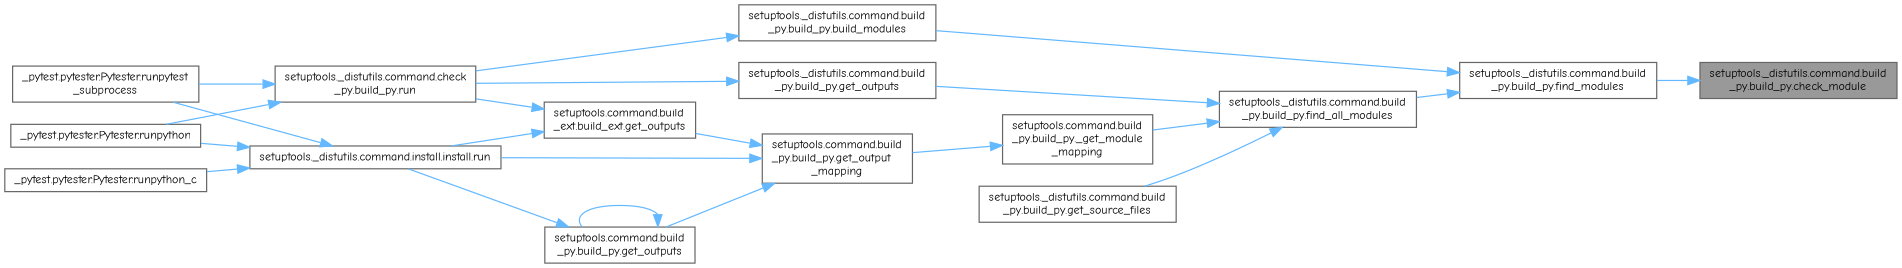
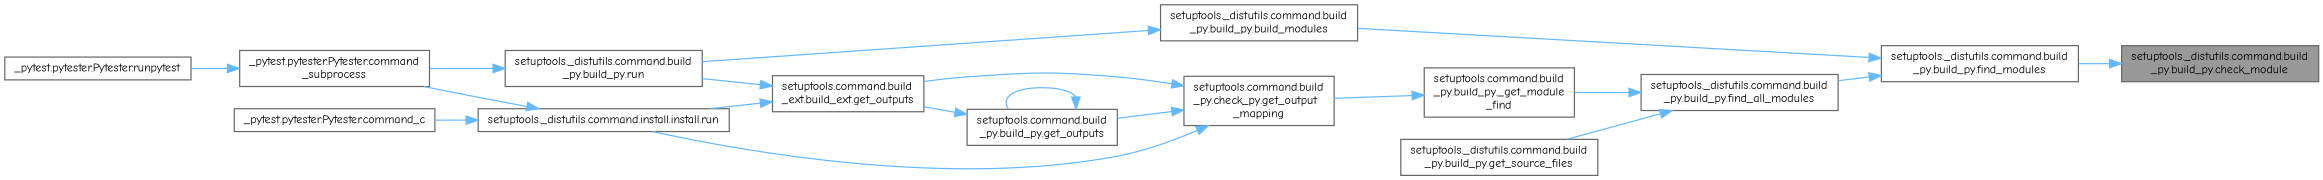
node "_pytest.pytester.Pytester.runpytest": added
node "setuptools._distutils.command.build _py.build_py.get_outputs": removed
node "_pytest.pytester.Pytester.runpytest _subprocess": label "_pytest.pytester.Pytester.runpytest _subprocess" -> "_pytest.pytester.Pytester.command _subprocess"
node "setuptools._distutils.command.check _py.build_py.run": label "setuptools._distutils.command.check _py.build_py.run" -> "setuptools._distutils.command.build _py.build_py.run"
node "_pytest.pytester.Pytester.runpython": removed
node "setuptools.command.build _py.build_py._get_module _mapping": label "setuptools.command.build _py.build_py._get_module _mapping" -> "setuptools.command.build _py.build_py._get_module _find"
node "setuptools.command.build _py.build_py.get_output _mapping": label "setuptools.command.build _py.build_py.get_output _mapping" -> "setuptools.command.build _py.check_py.get_output _mapping"
node "_pytest.pytester.Pytester.runpython_c": label "_pytest.pytester.Pytester.runpython_c" -> "_pytest.pytester.Pytester.command_c"
edge "setuptools._distutils.command.install.install.run" -> "setuptools.command.build _py.build_py.get_outputs": now "setuptools.command.build _ext.build_ext.get_outputs" -> "setuptools.command.build _py.build_py.get_outputs"
